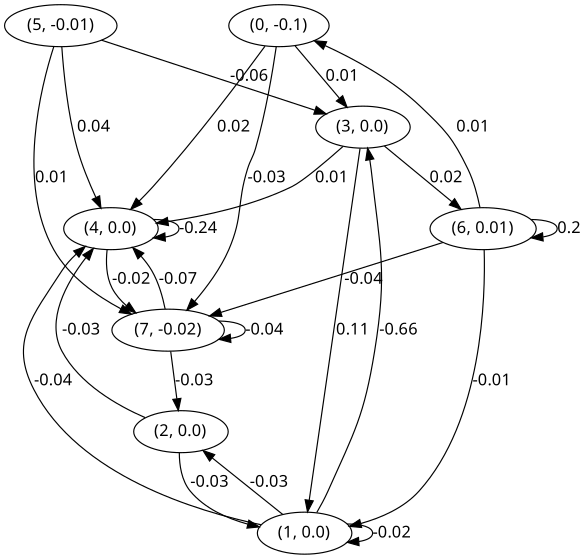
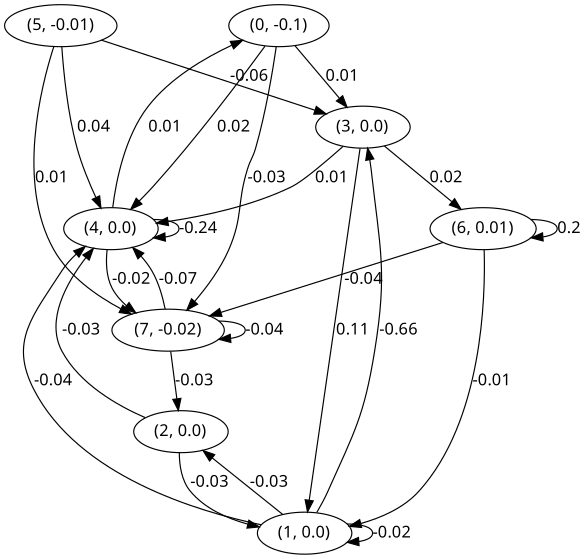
edge "(6, 0.01)" -> "(0, -0.1)": now "(4, 0.0)" -> "(0, -0.1)"
